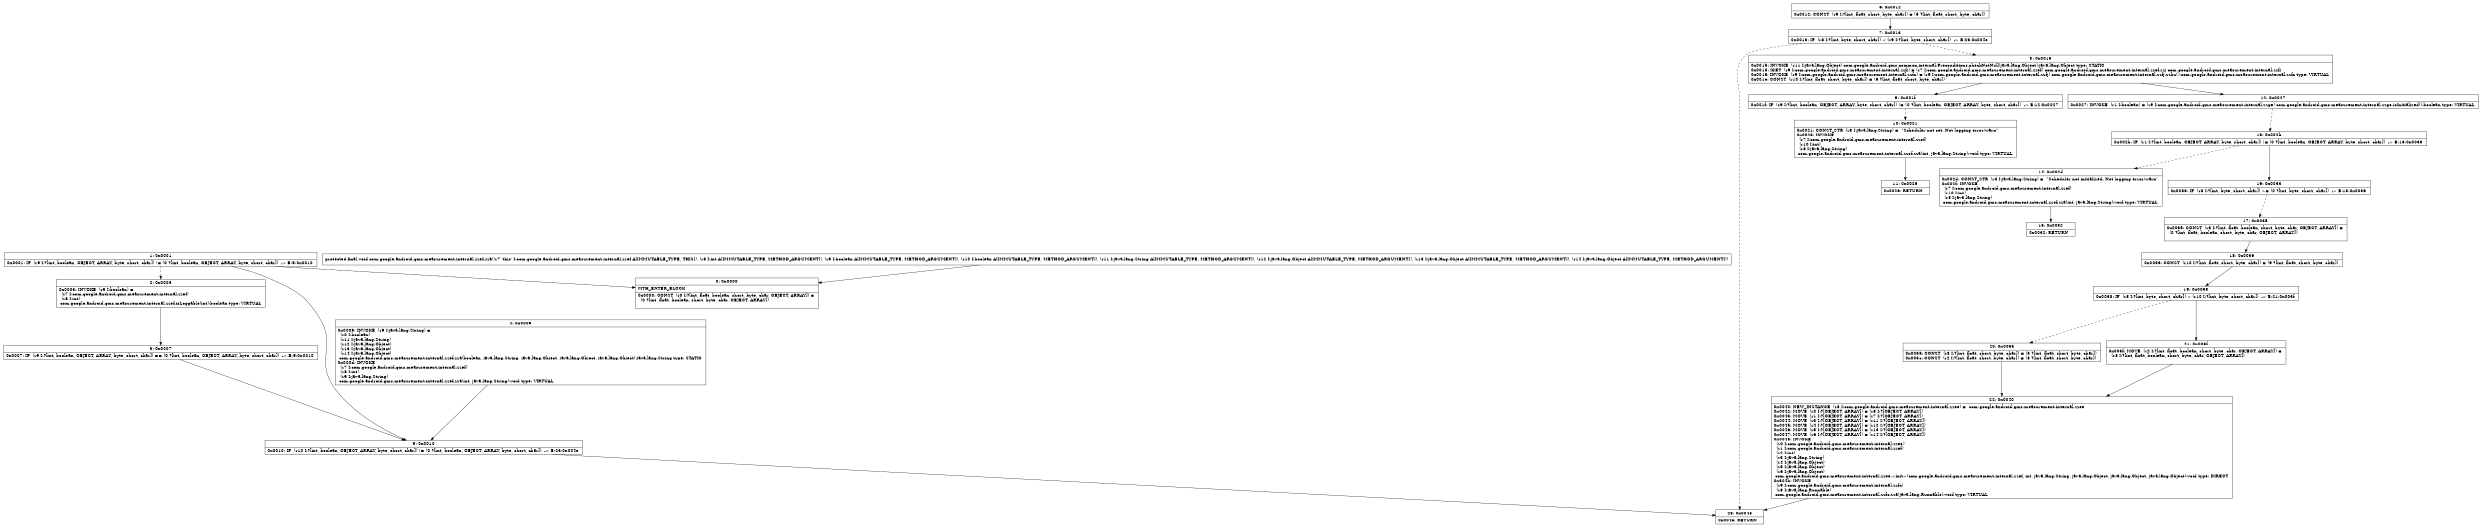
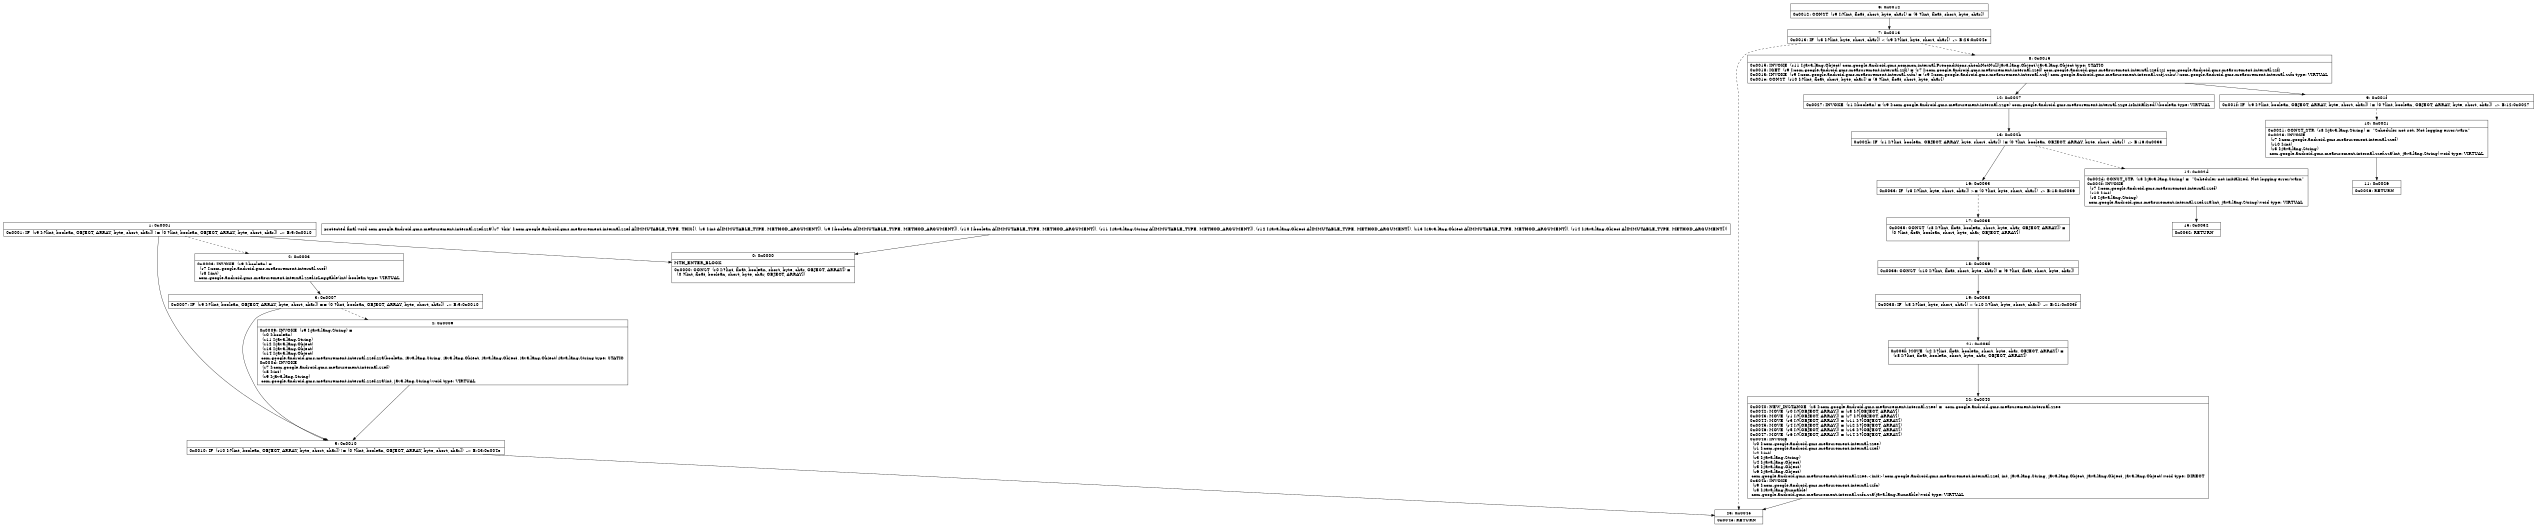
edge "12: 0x0027" -> "13: 0x002b": style dashed -> solid
edge "3: 0x0007" -> "4: 0x0009": added
node "20: 0x003a": removed
